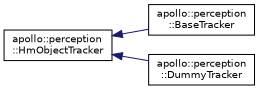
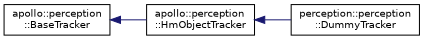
edge "apollo::perception ::BaseTracker" -> "apollo::perception ::HmObjectTracker": reversed
node "apollo::perception ::DummyTracker": label "apollo::perception ::DummyTracker" -> "perception::perception ::DummyTracker"
